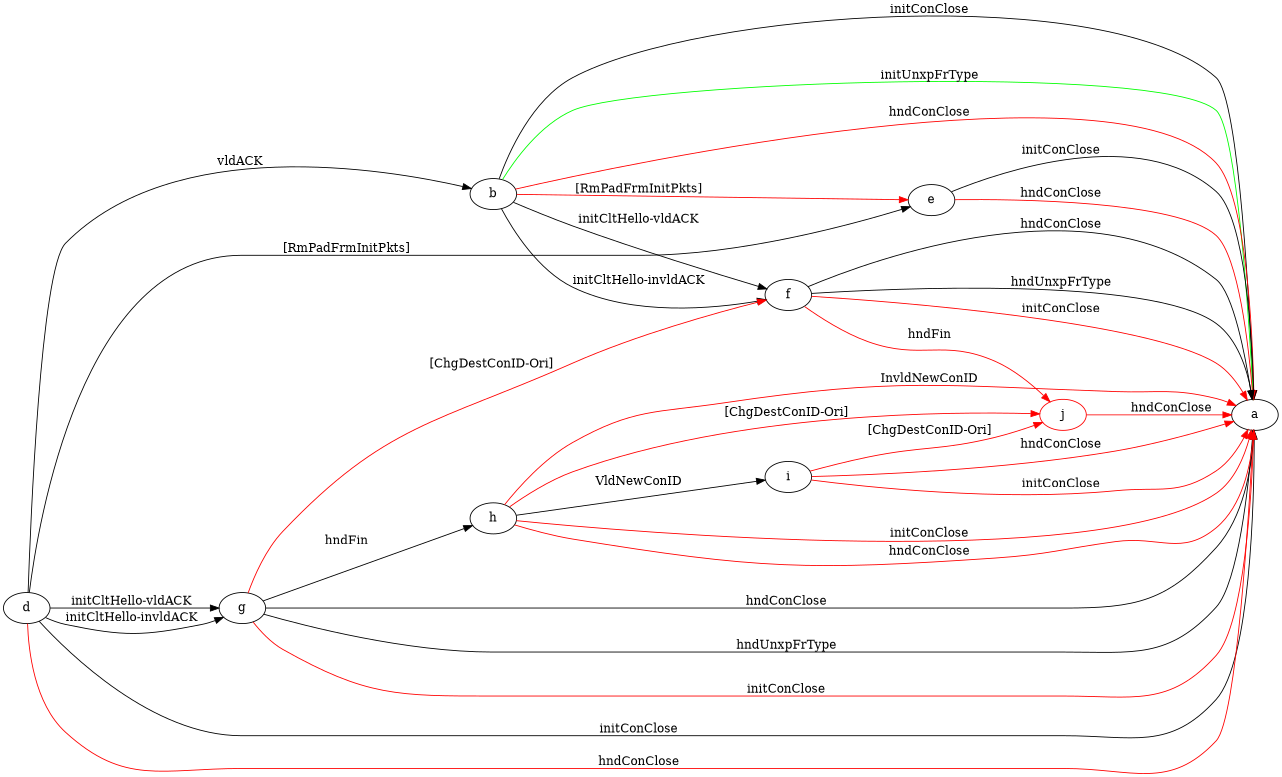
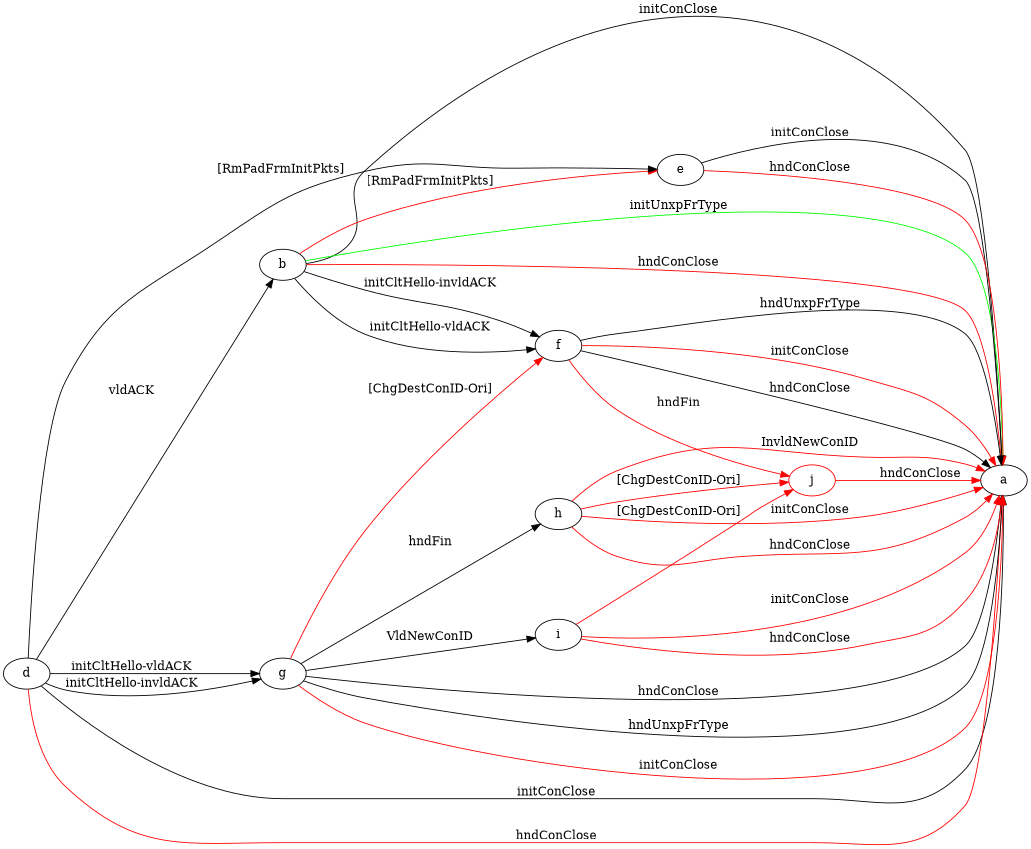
edge "h" -> "i": now "g" -> "i"
